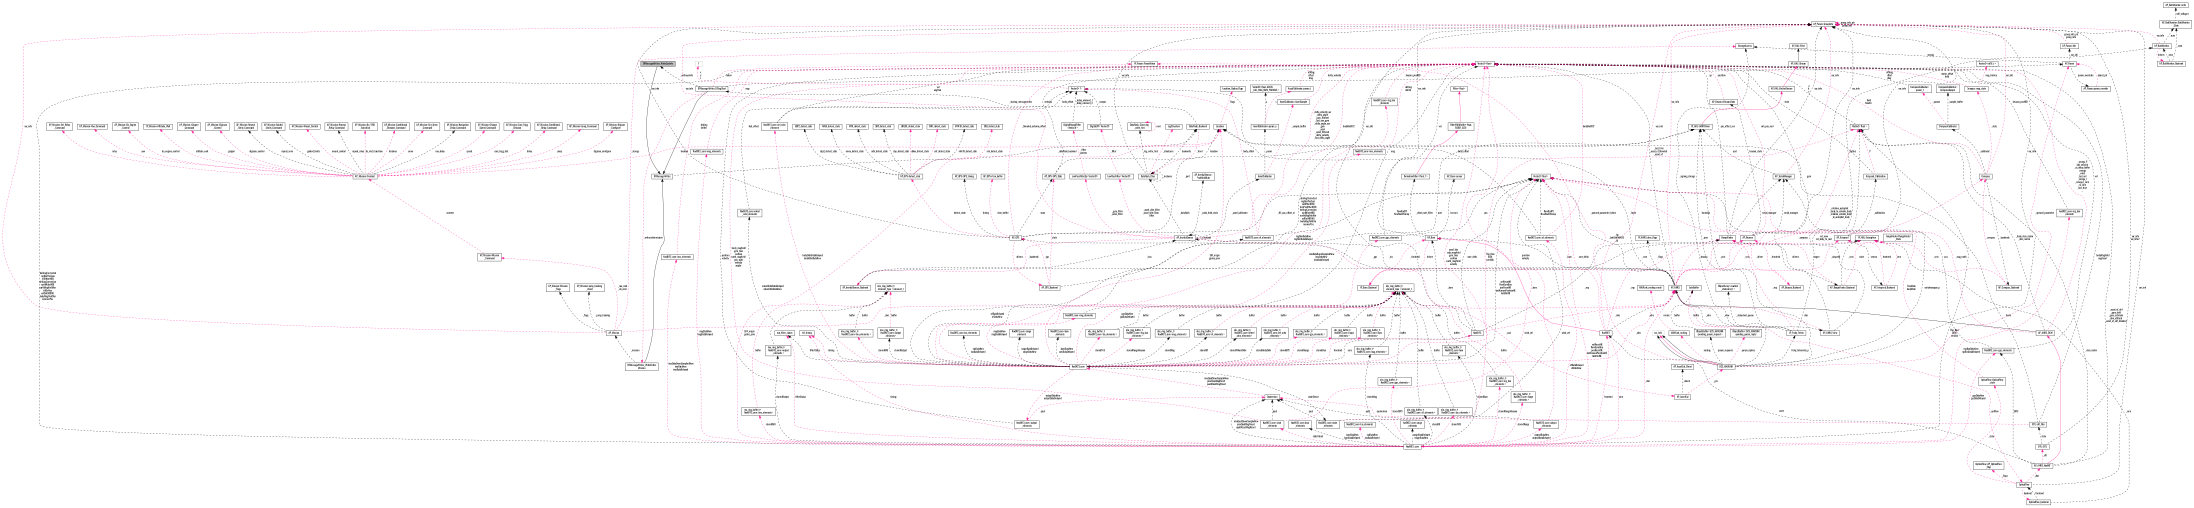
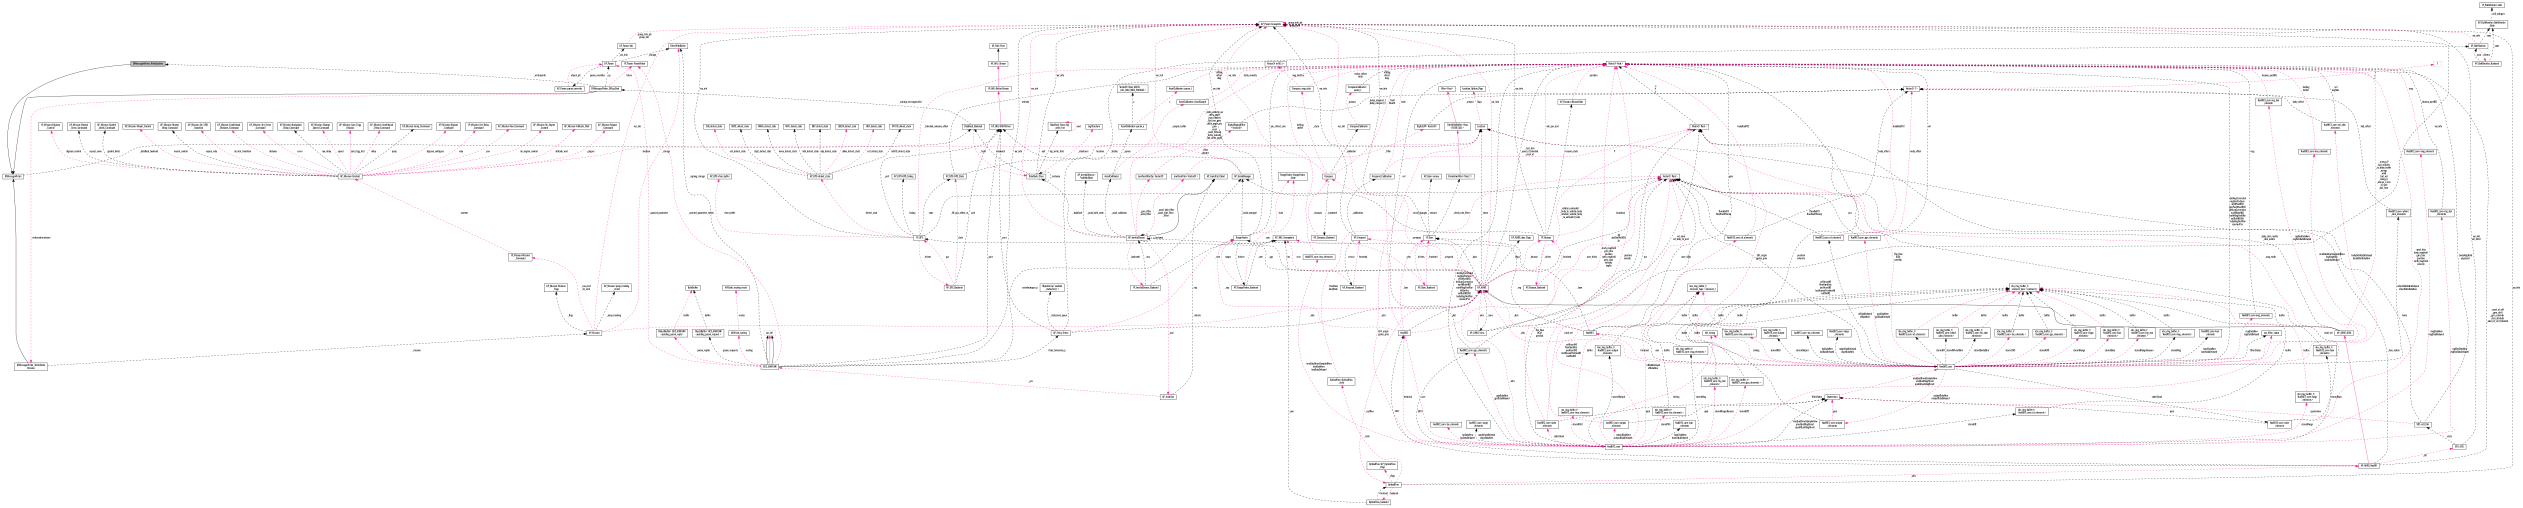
node "StorageAccess": label "StorageAccess" -> "FilterWithBuffer"
edge "Airspeed_Calibration" -> "Vector3< float >": color black -> deeppink
node "CompassCalibrator:: CompassSample": removed
edge "AP_Mission::Content" -> "AP_Mission::Jump_Command": color deeppink -> black
edge "AP_InertialSensor" -> "AP_AccelCal_Client": added
edge "RangeFinder" -> "RangeFinder::RangeFinder _State": added, label "state"
edge "AP_Compass_Backend" -> "AP_HAL::Semaphore": removed, label "_sem"
edge "NavEKF2" -> "AP_Baro": style solid -> dashed
